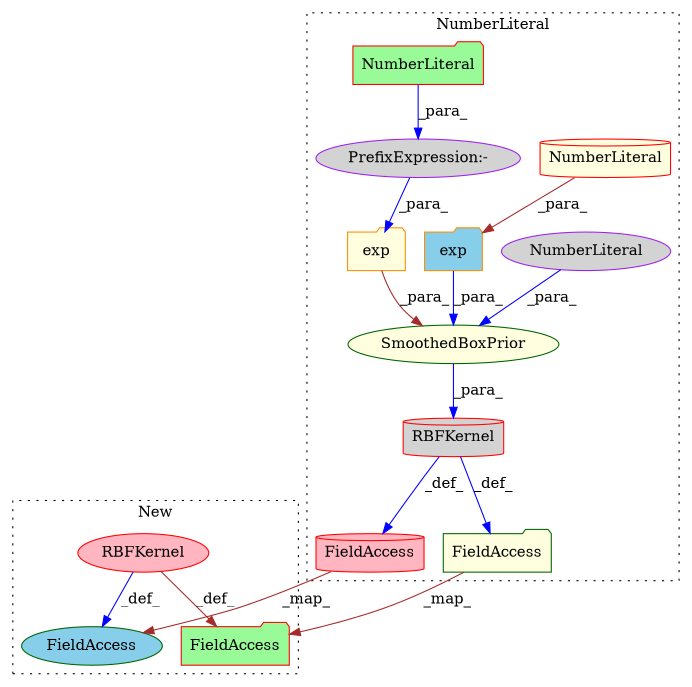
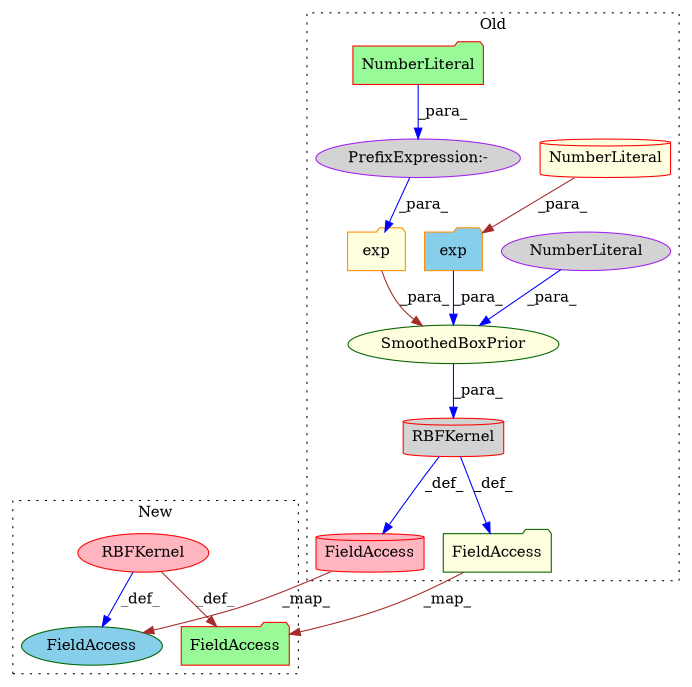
cluster "NumberLiteral": label "NumberLiteral" -> "Old"
